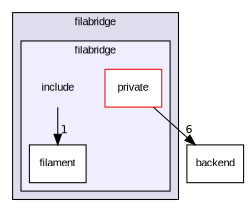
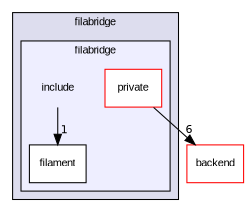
node "backend": color black -> red
